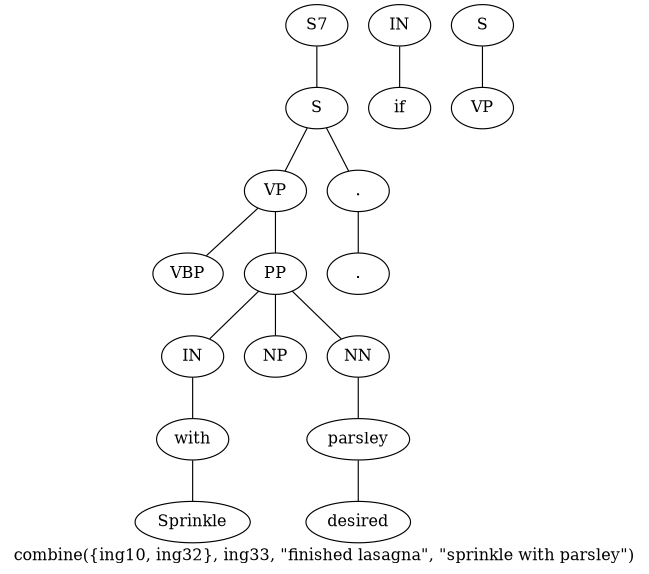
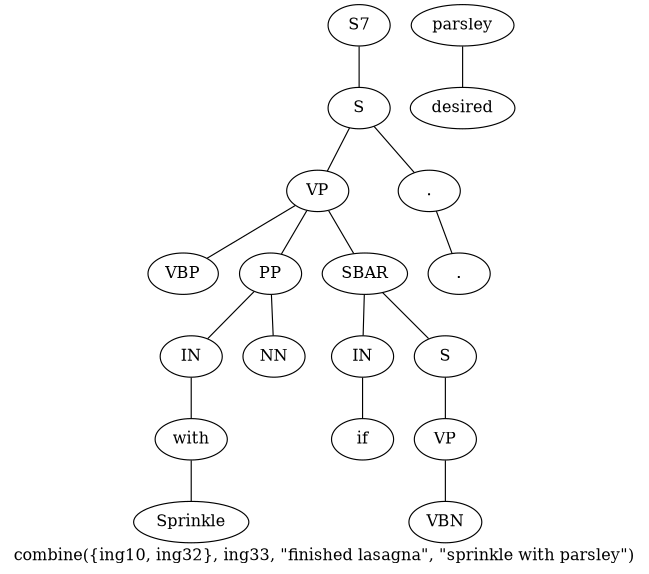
node "SBAR": added
node "NP": removed
edge "NN" -- "parsley": removed
node "VBN": added
